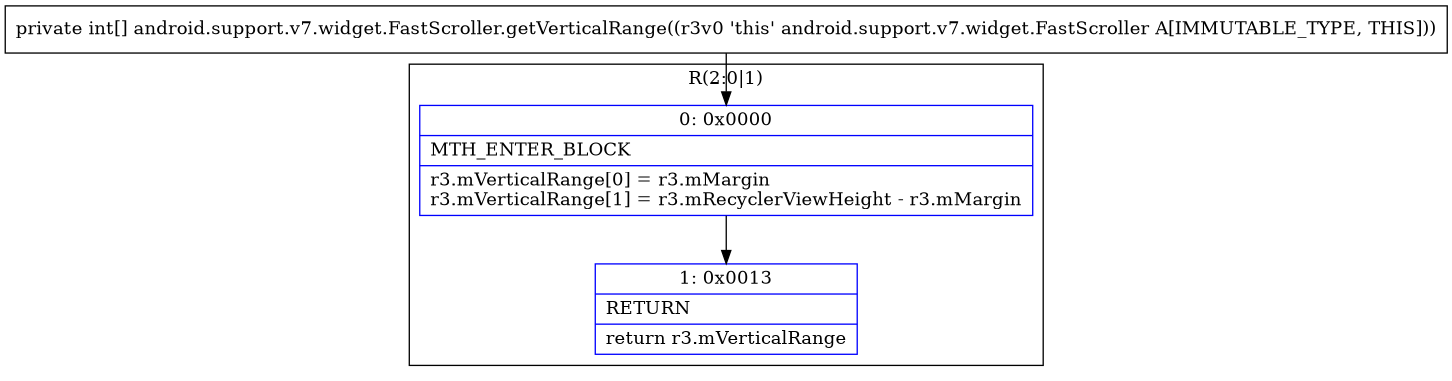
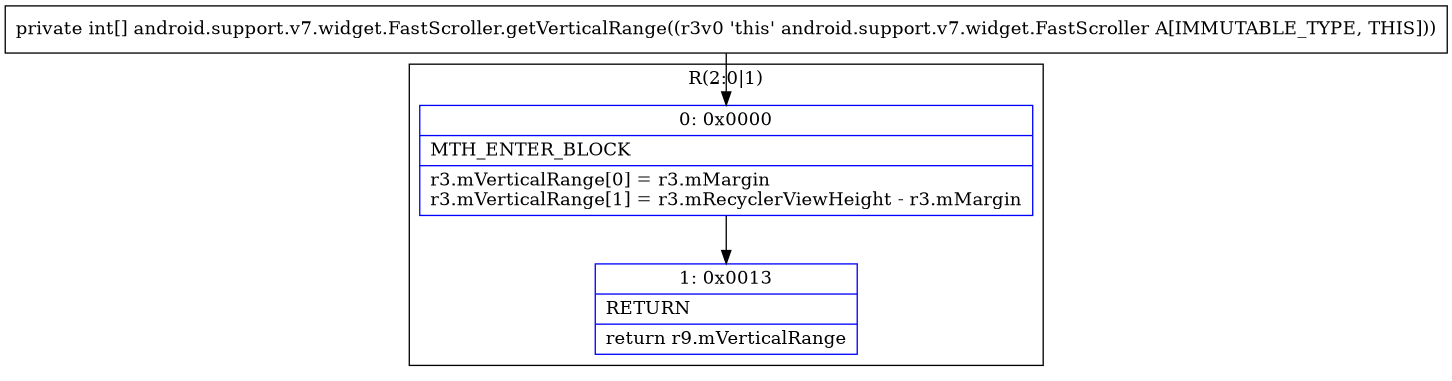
node "1: 0x0013": text "return r3.mVerticalRange" -> "return r9.mVerticalRange"
